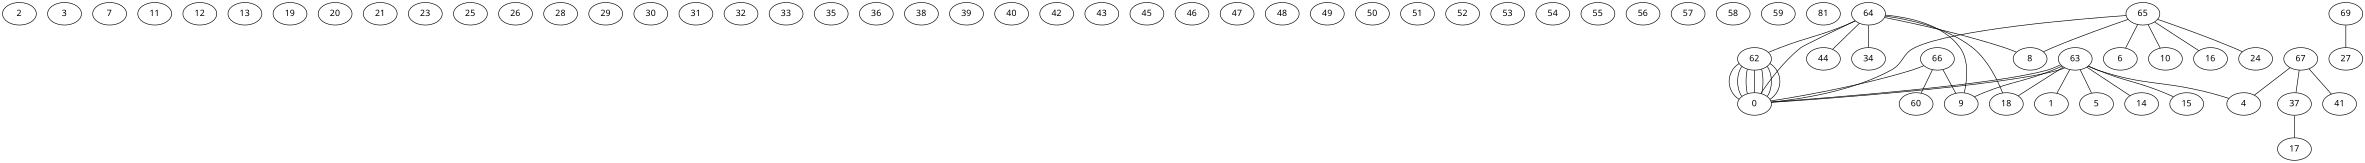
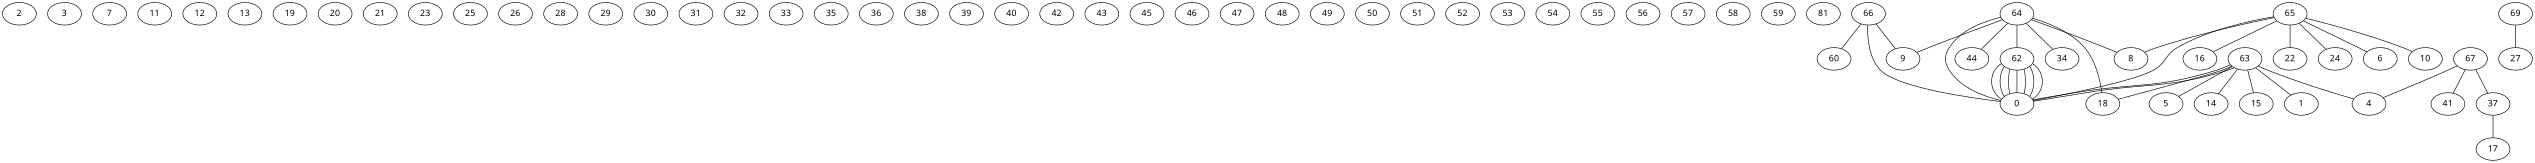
node "22": added
edge "63" -- "9": removed
